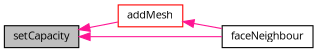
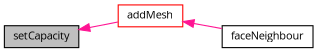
edge "faceNeighbour" -> "setCapacity": removed
